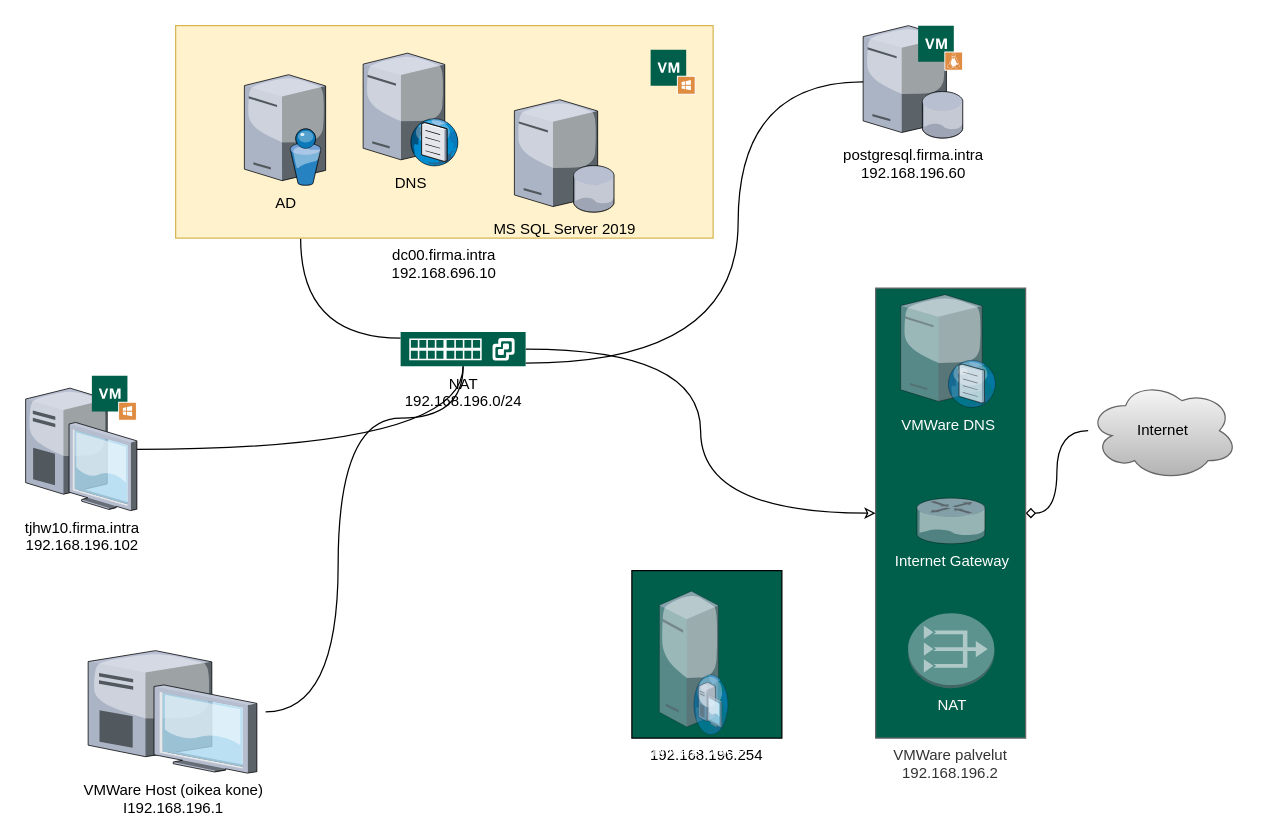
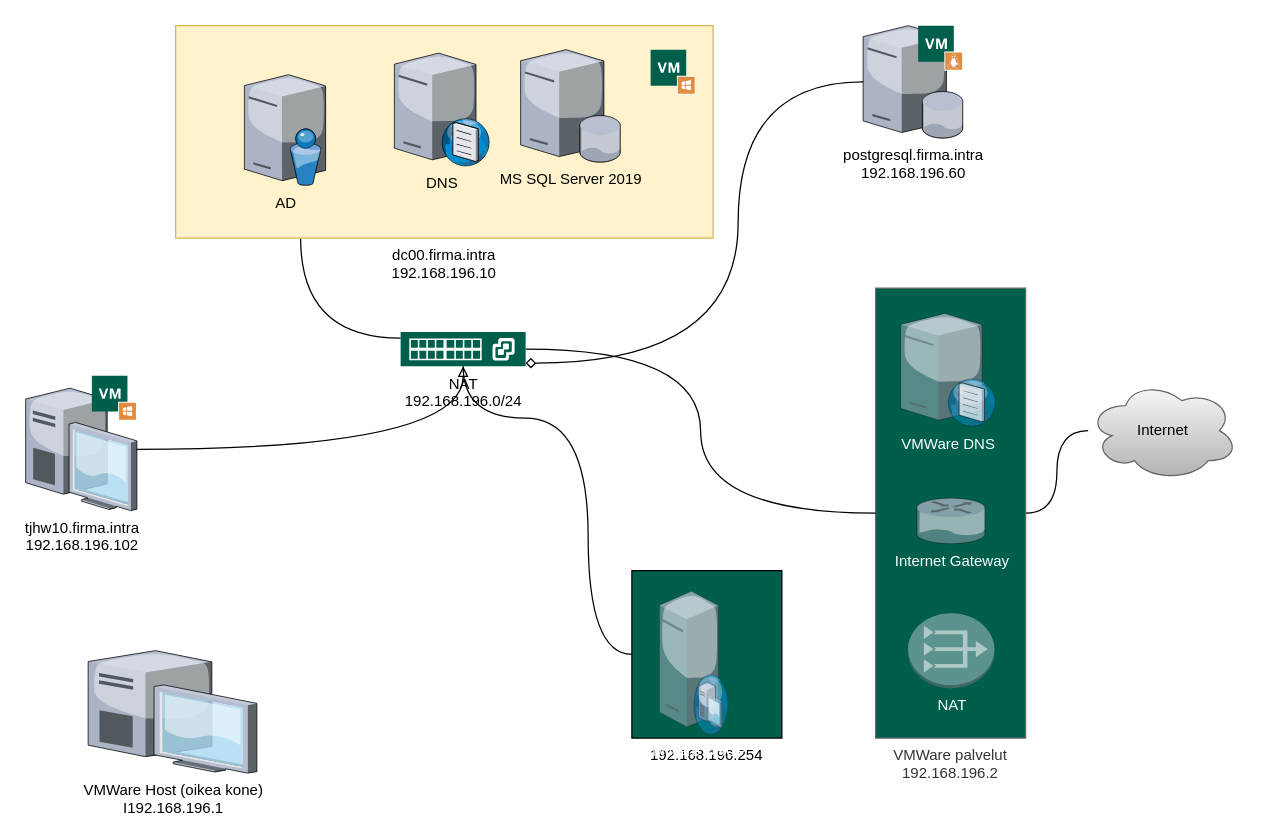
node "DNS": moved (411, 108) -> (442, 108)
node "MS SQL Server 2019": moved (564, 156) -> (571, 106)
node "dc00.firma.intra 192.168.696.10": label "dc00.firma.intra 192.168.696.10" -> "dc00.firma.intra 192.168.196.10"
node "VMWare DNS": moved (948, 350) -> (948, 368)
edge "postgresql.firma.intra 192.168.196.60" -- "NAT 192.168.196.0/24": arrowhead none -> diamond
edge "NAT 192.168.196.0/24" -- "tjhw10.firma.intra 192.168.196.102": arrowhead none -> block
edge "NAT 192.168.196.0/24" -- "192.168.196.254": added
edge "Internet" -> "VMWare palvelut 192.168.196.2": arrowhead diamond -> none
edge "NAT 192.168.196.0/24" -> "VMWare palvelut 192.168.196.2": arrowhead classic -> none
edge "NAT 192.168.196.0/24" -- "VMWare Host (oikea kone) I192.168.196.1": removed
